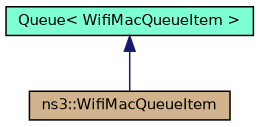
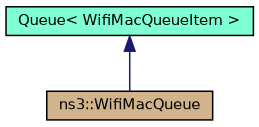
node "ns3::WifiMacQueueItem": label "ns3::WifiMacQueueItem" -> "ns3::WifiMacQueue"
